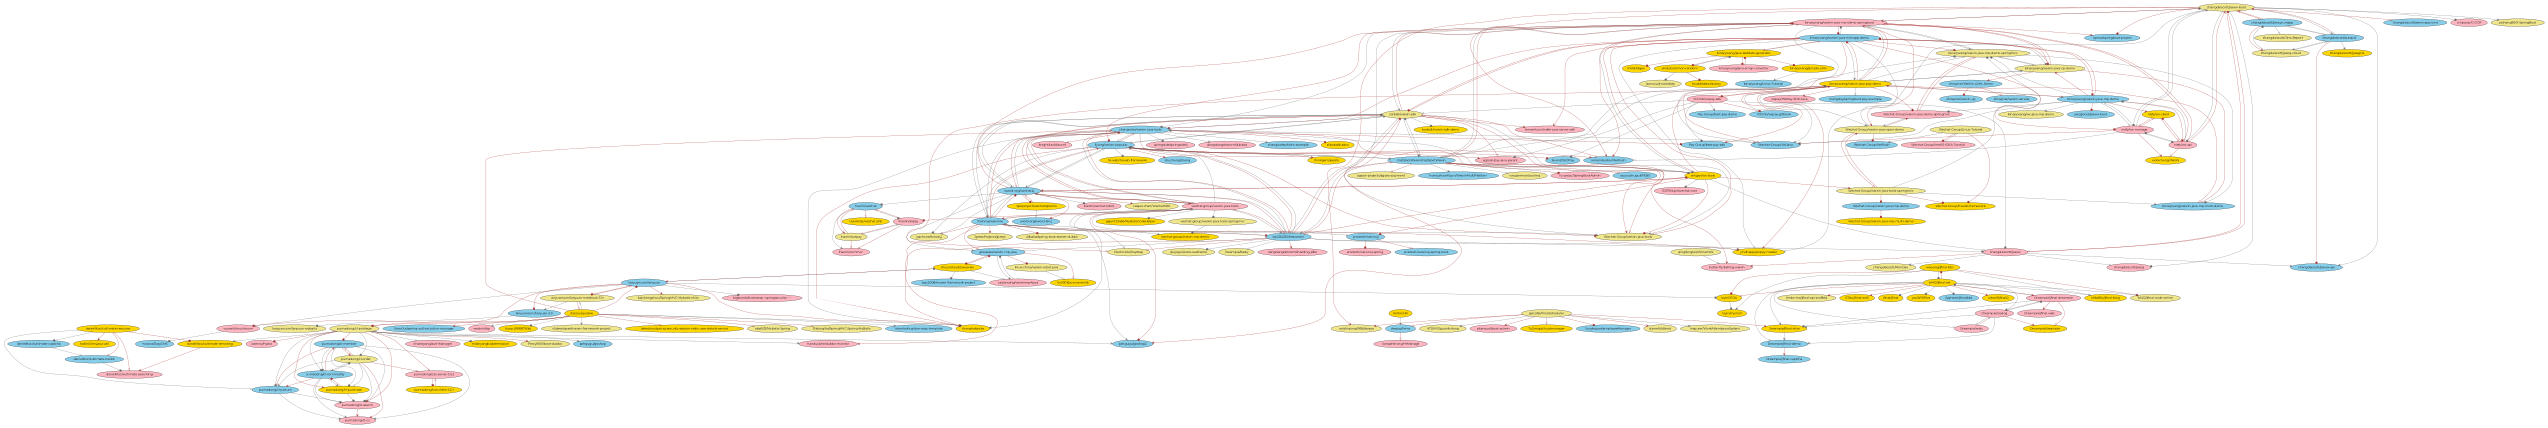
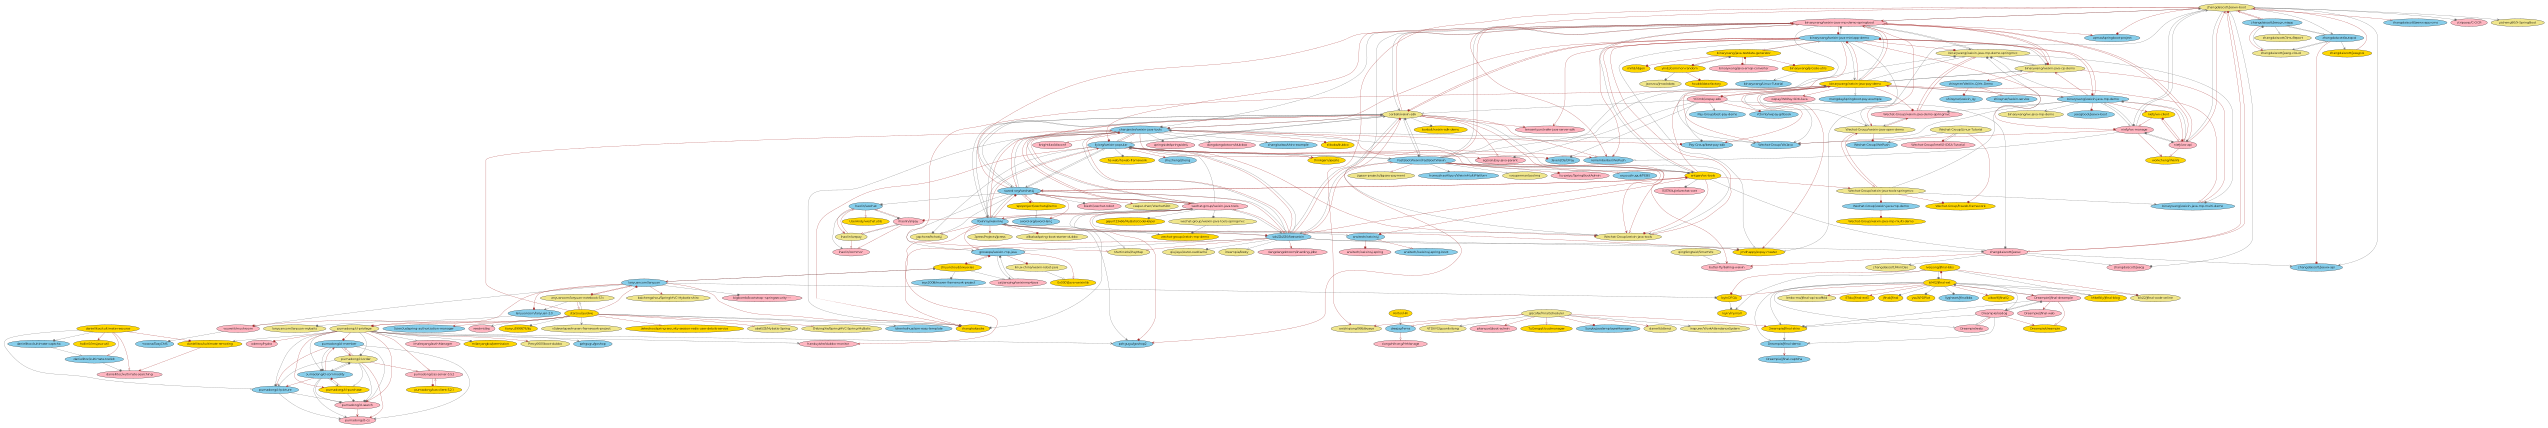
edge "zhangdaiscott/autopoi" -> "zhangdaiscott/jeewx-boot": now "zhangdaiscott/jeasypoi" -> "zhangdaiscott/jeewx-boot"
edge "niefy/wx-manage" -> "niefy/wx-client": removed
edge "pumadong/cl-member" -> "pumadong/cl-purchase": removed
